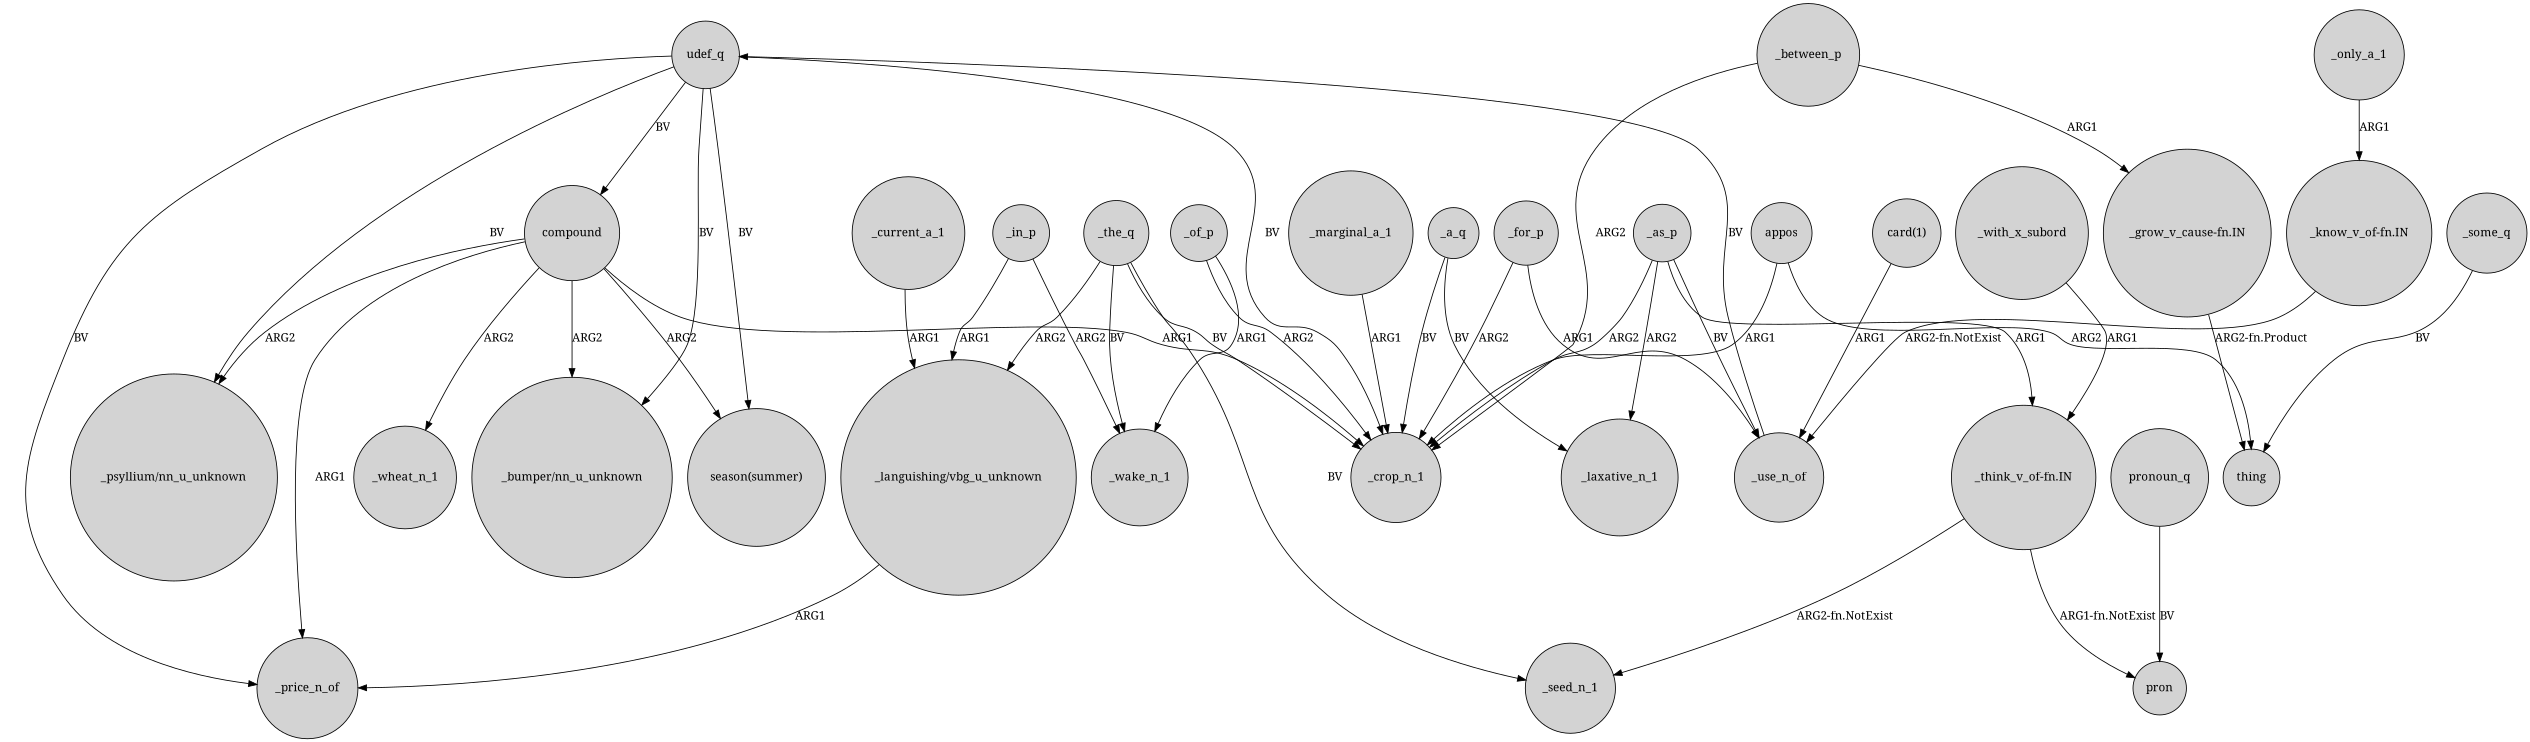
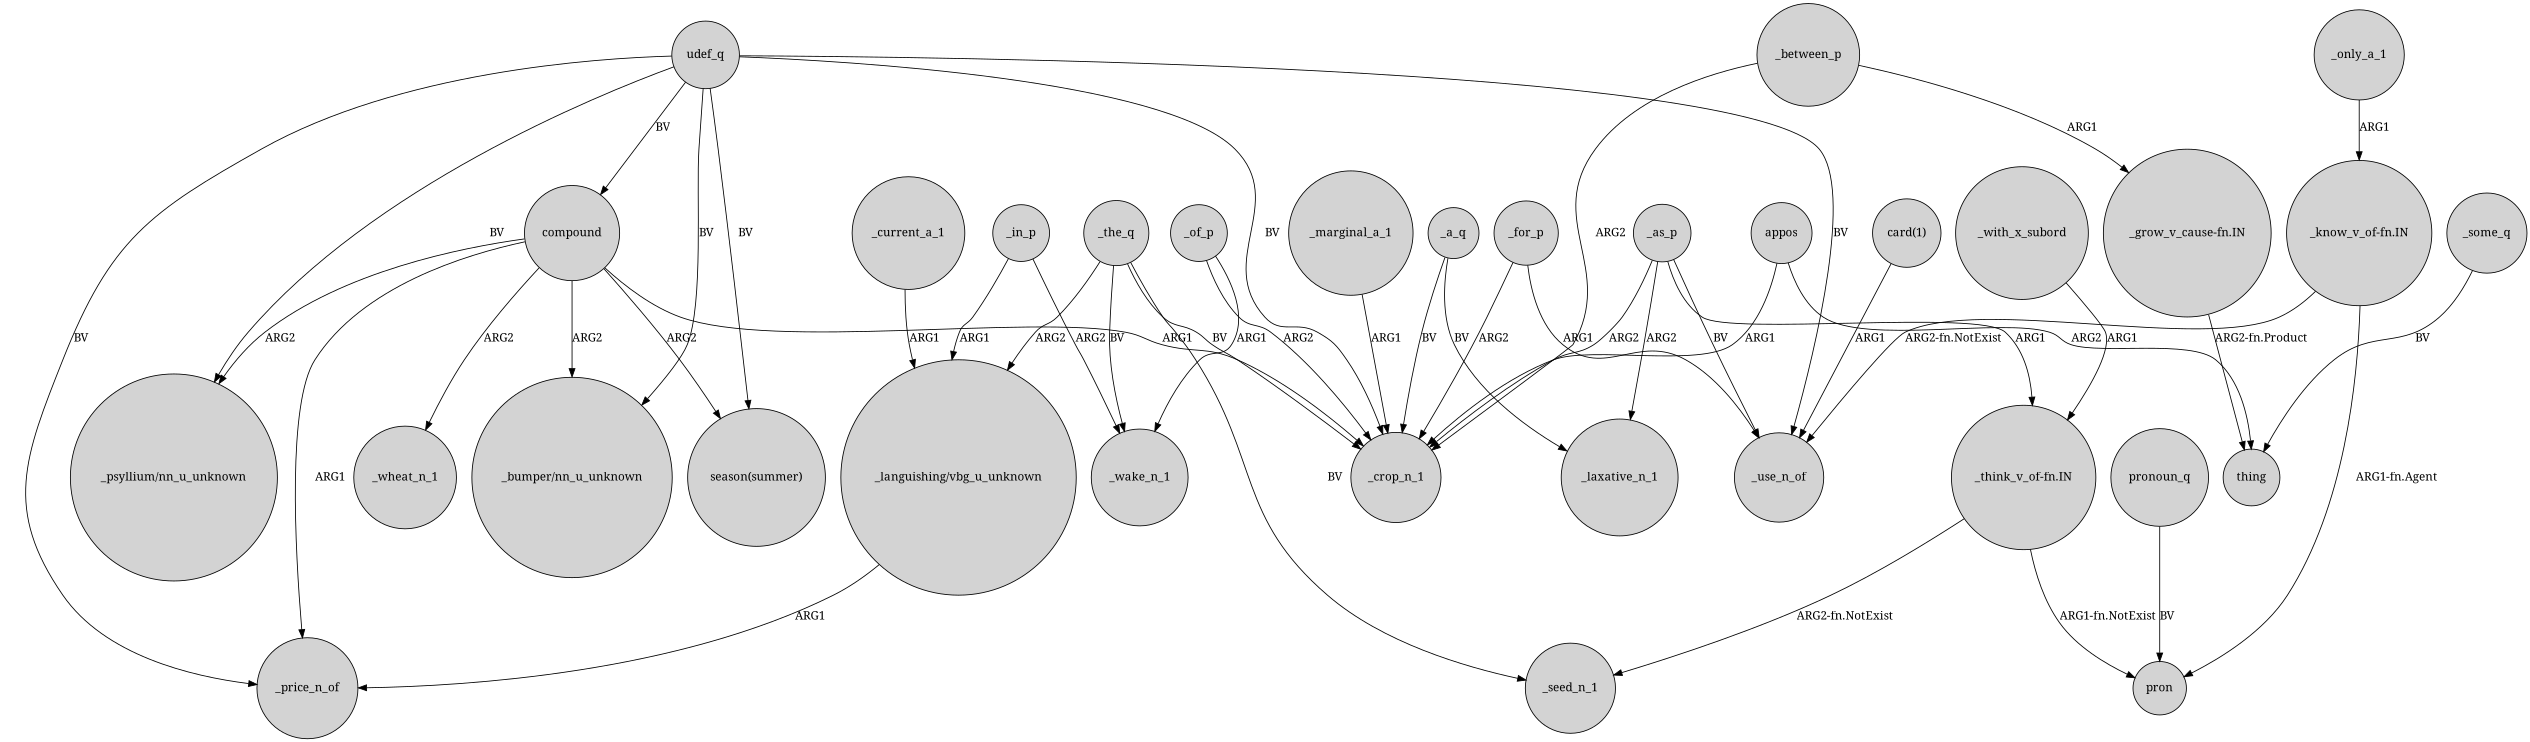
edge "_use_n_of" -> "udef_q": reversed
edge "_know_v_of-fn.IN" -> "pron": added, label "ARG1-fn.Agent"
